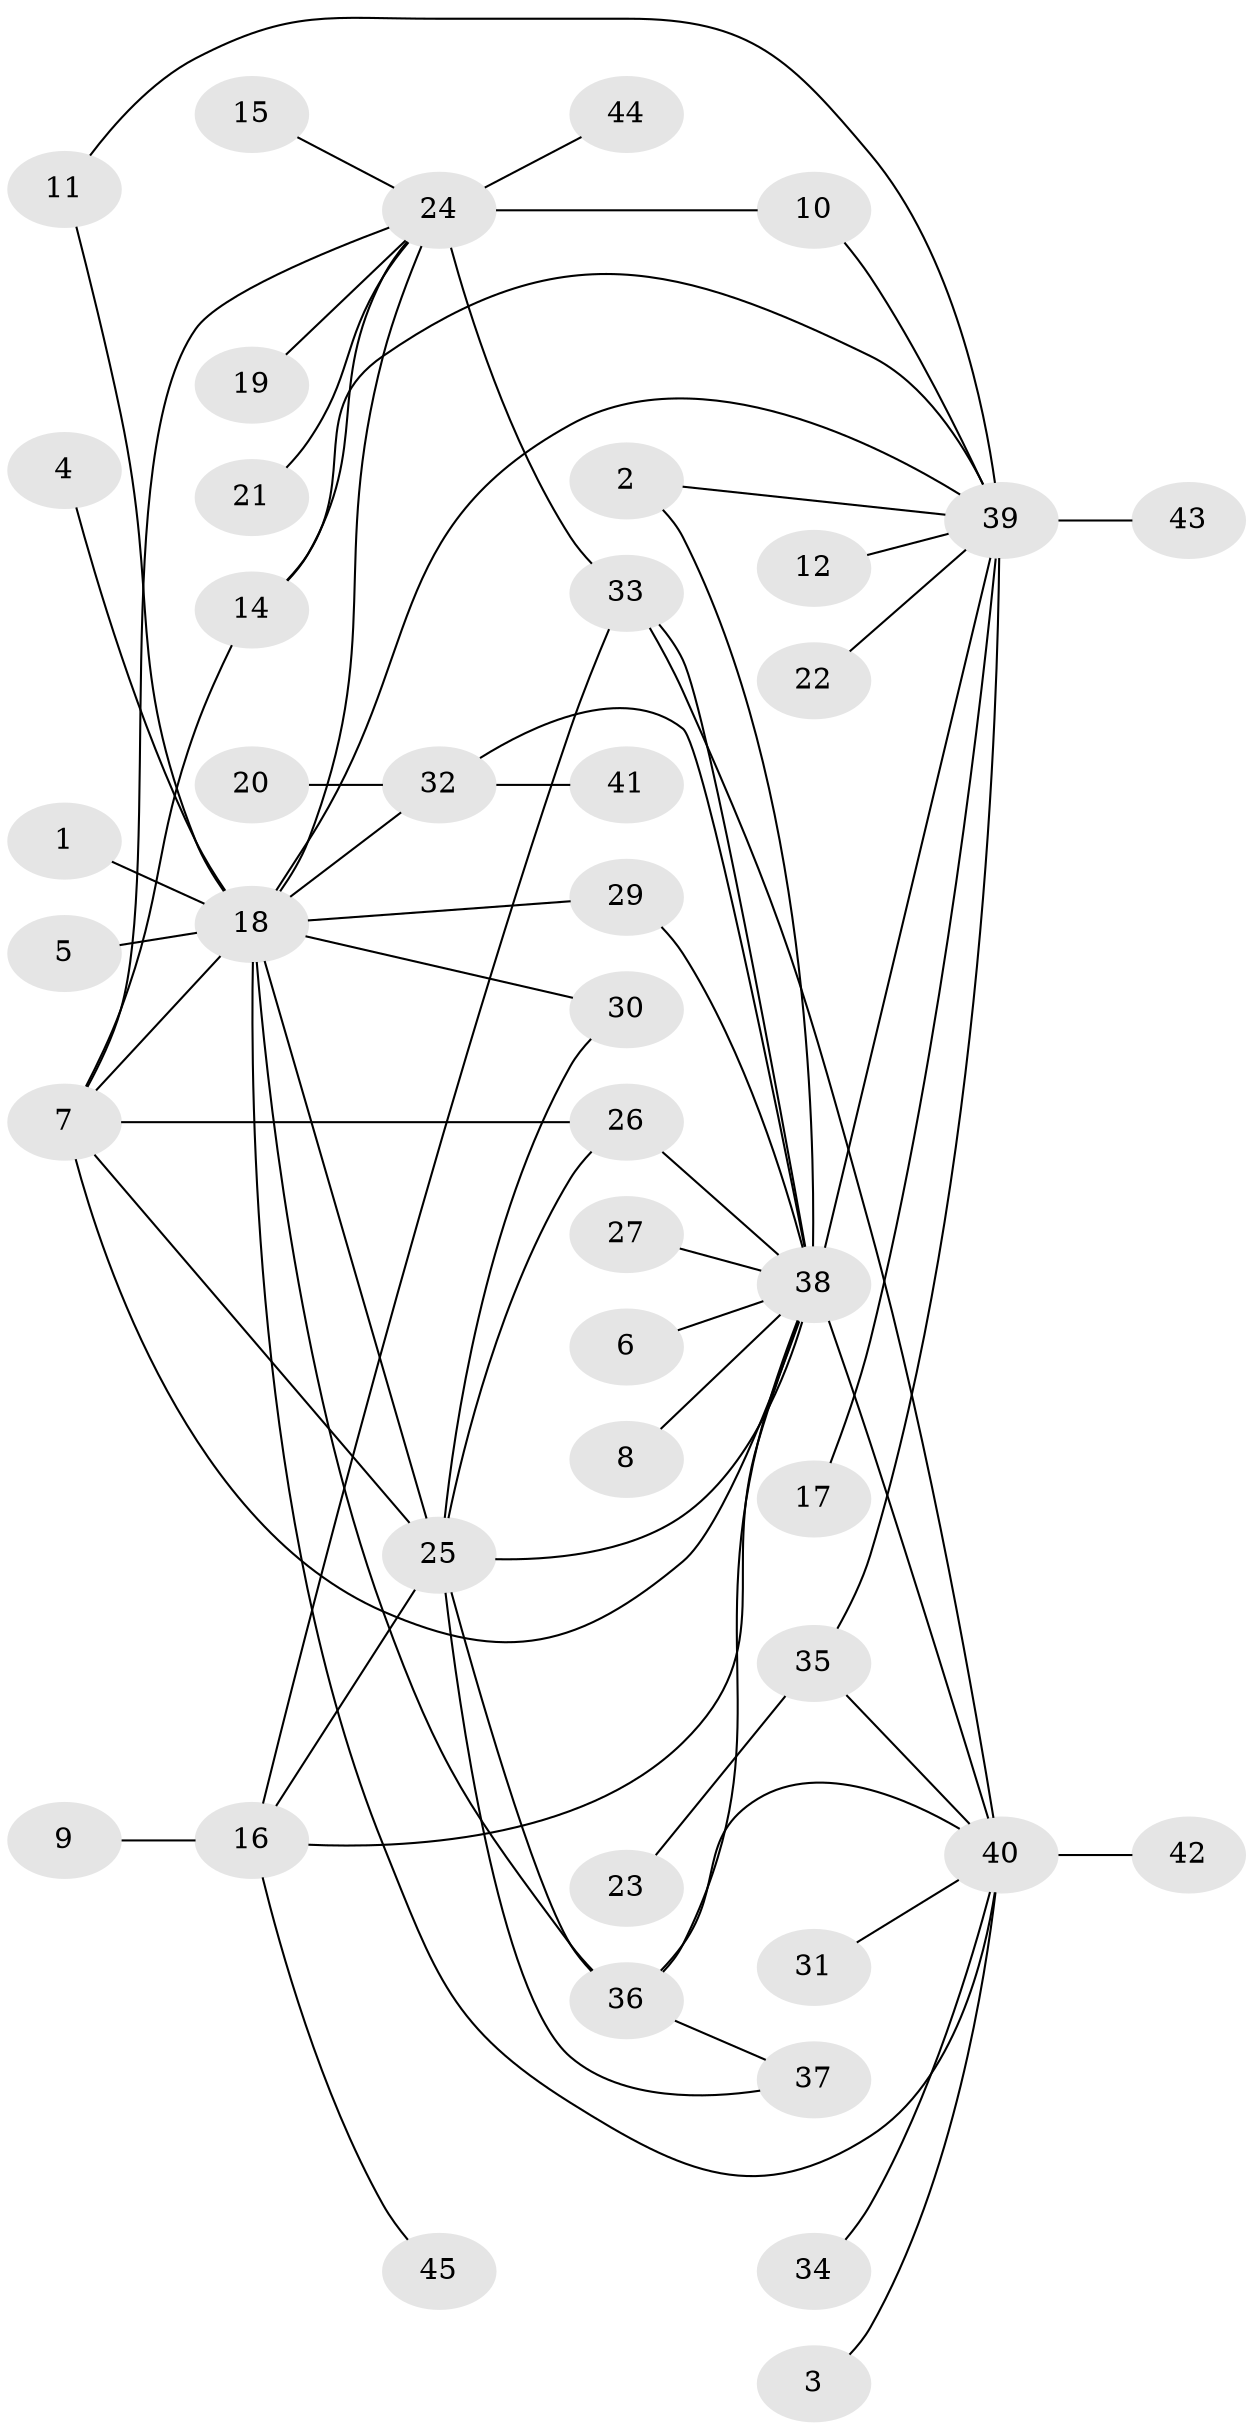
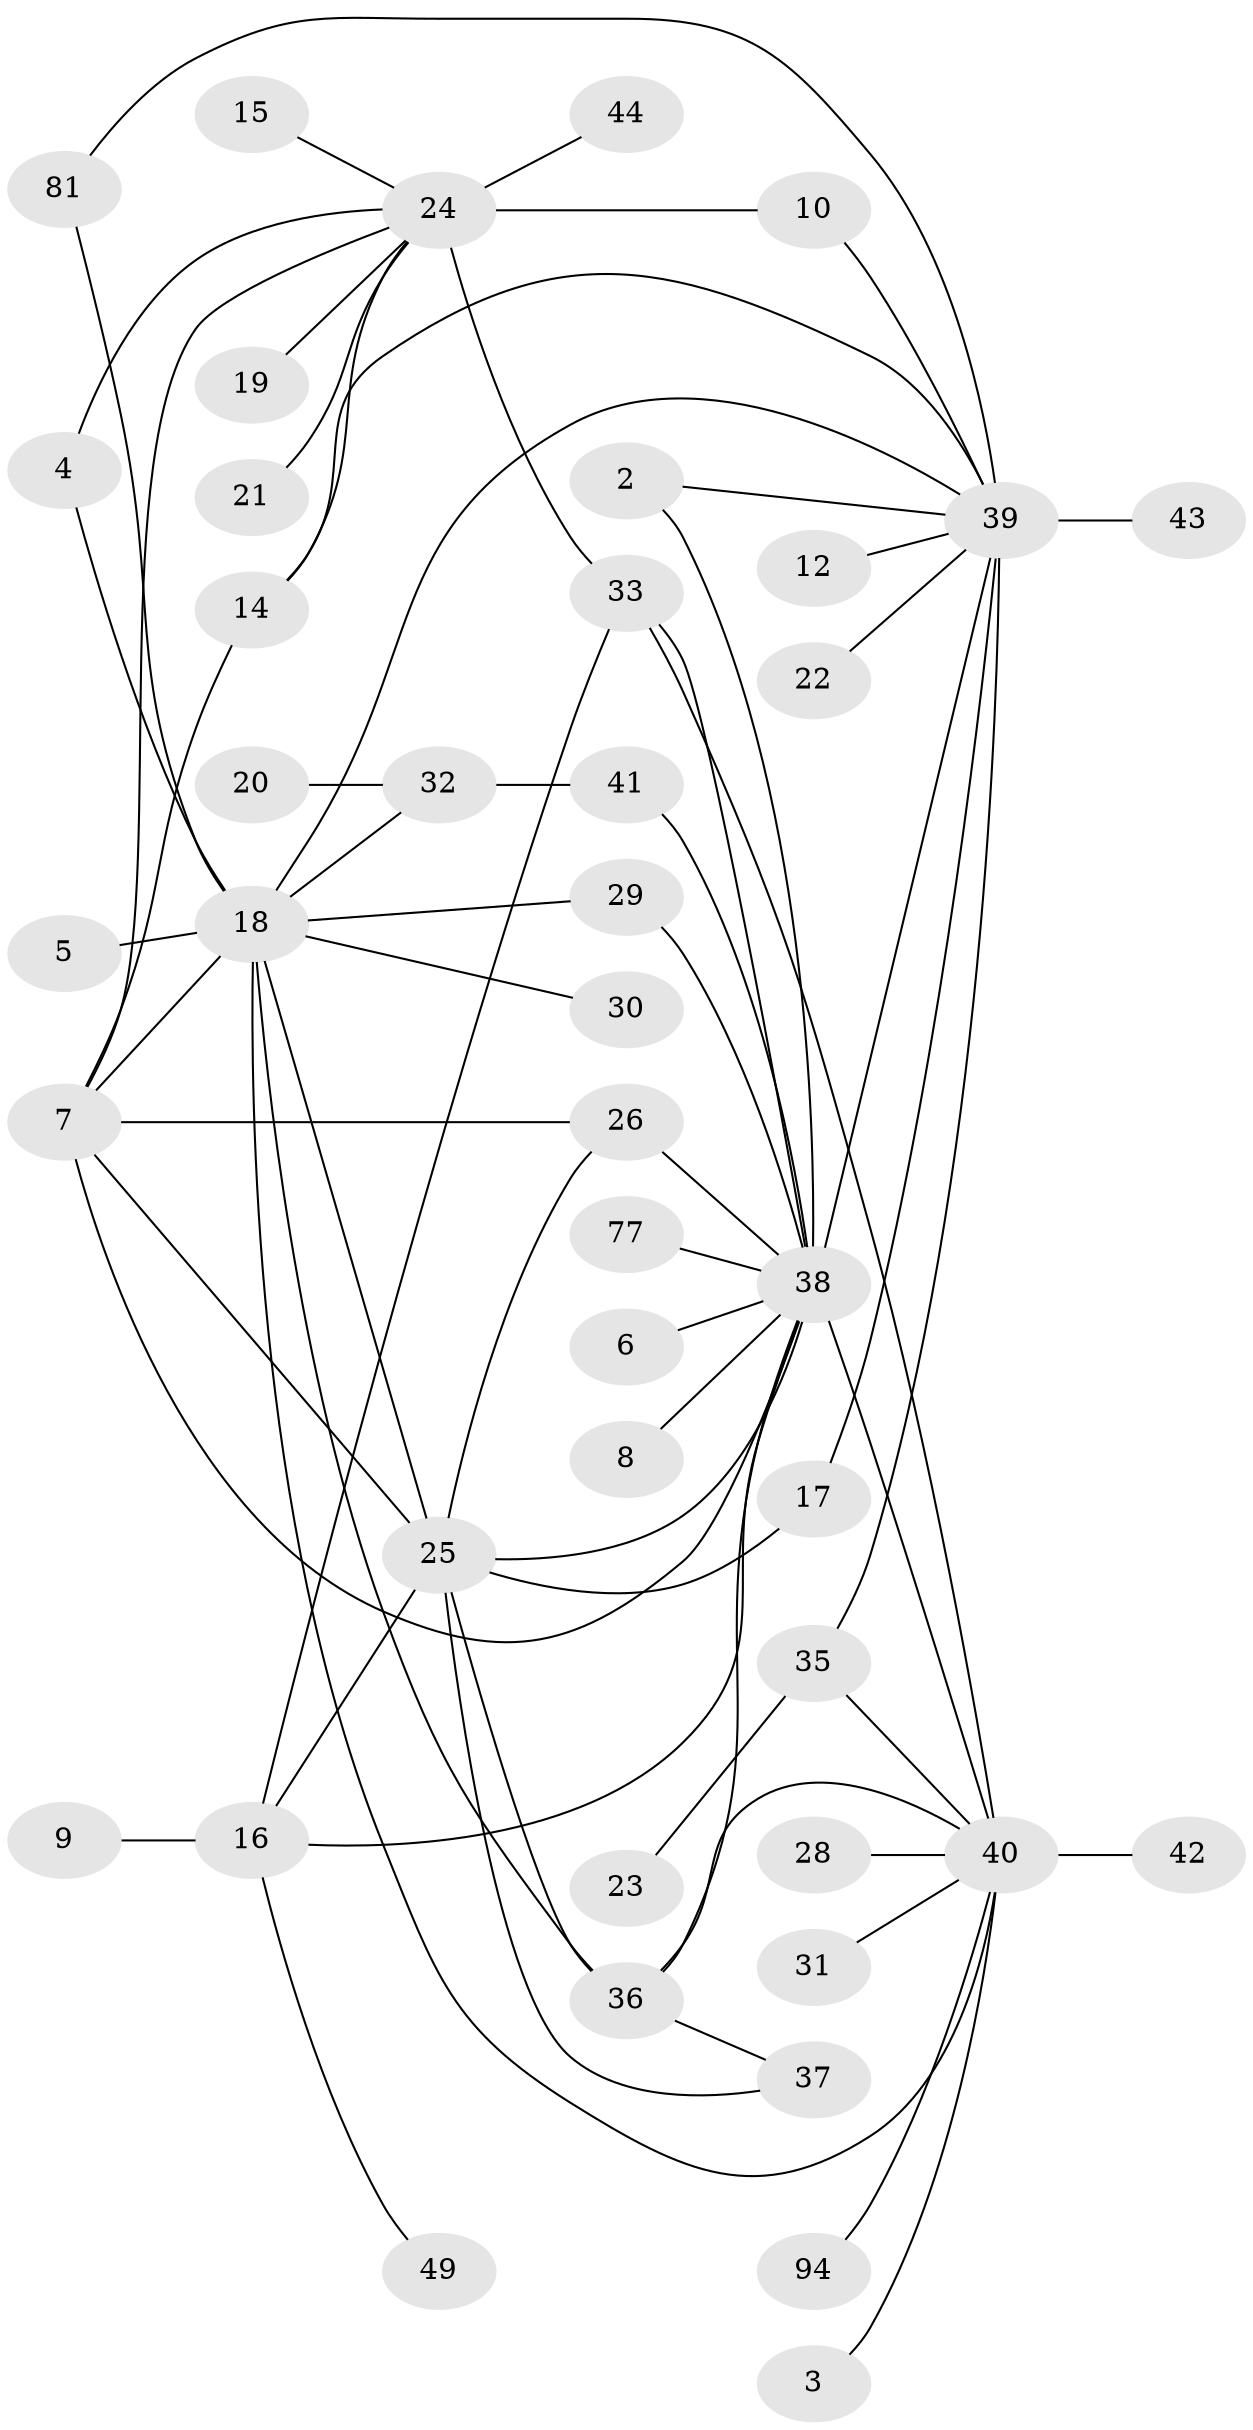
node "11": label "11" -> "81"
edge "24" -- "18": now "24" -- "4"
edge "32" -- "38": now "41" -- "38"
node "1": removed
node "27": label "27" -> "77"
edge "30" -- "25": now "17" -- "25"
node "28": added
node "45": label "45" -> "49"
node "34": label "34" -> "94"
